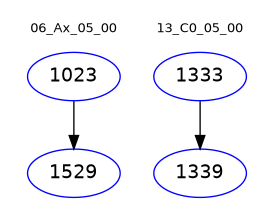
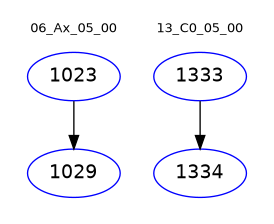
node "1529": label "1529" -> "1029"
node "1339": label "1339" -> "1334"
